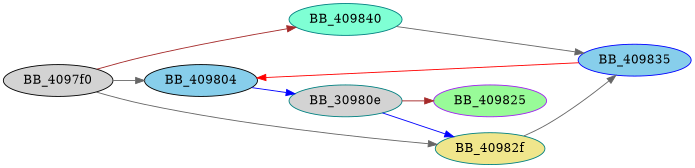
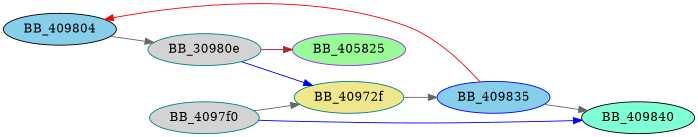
node "BB_409840": color teal -> black
edge "BB_409840" -> "BB_409835": reversed
edge "BB_4097f0" -> "BB_409840": color brown -> blue
node "BB_4097f0": color black -> teal
edge "BB_4097f0" -> "BB_409804": removed
edge "BB_409804" -> "BB_30980e": color blue -> gray40
node "BB_409825": label "BB_409825" -> "BB_405825"
node "BB_40982f": label "BB_40982f" -> "BB_40972f"
